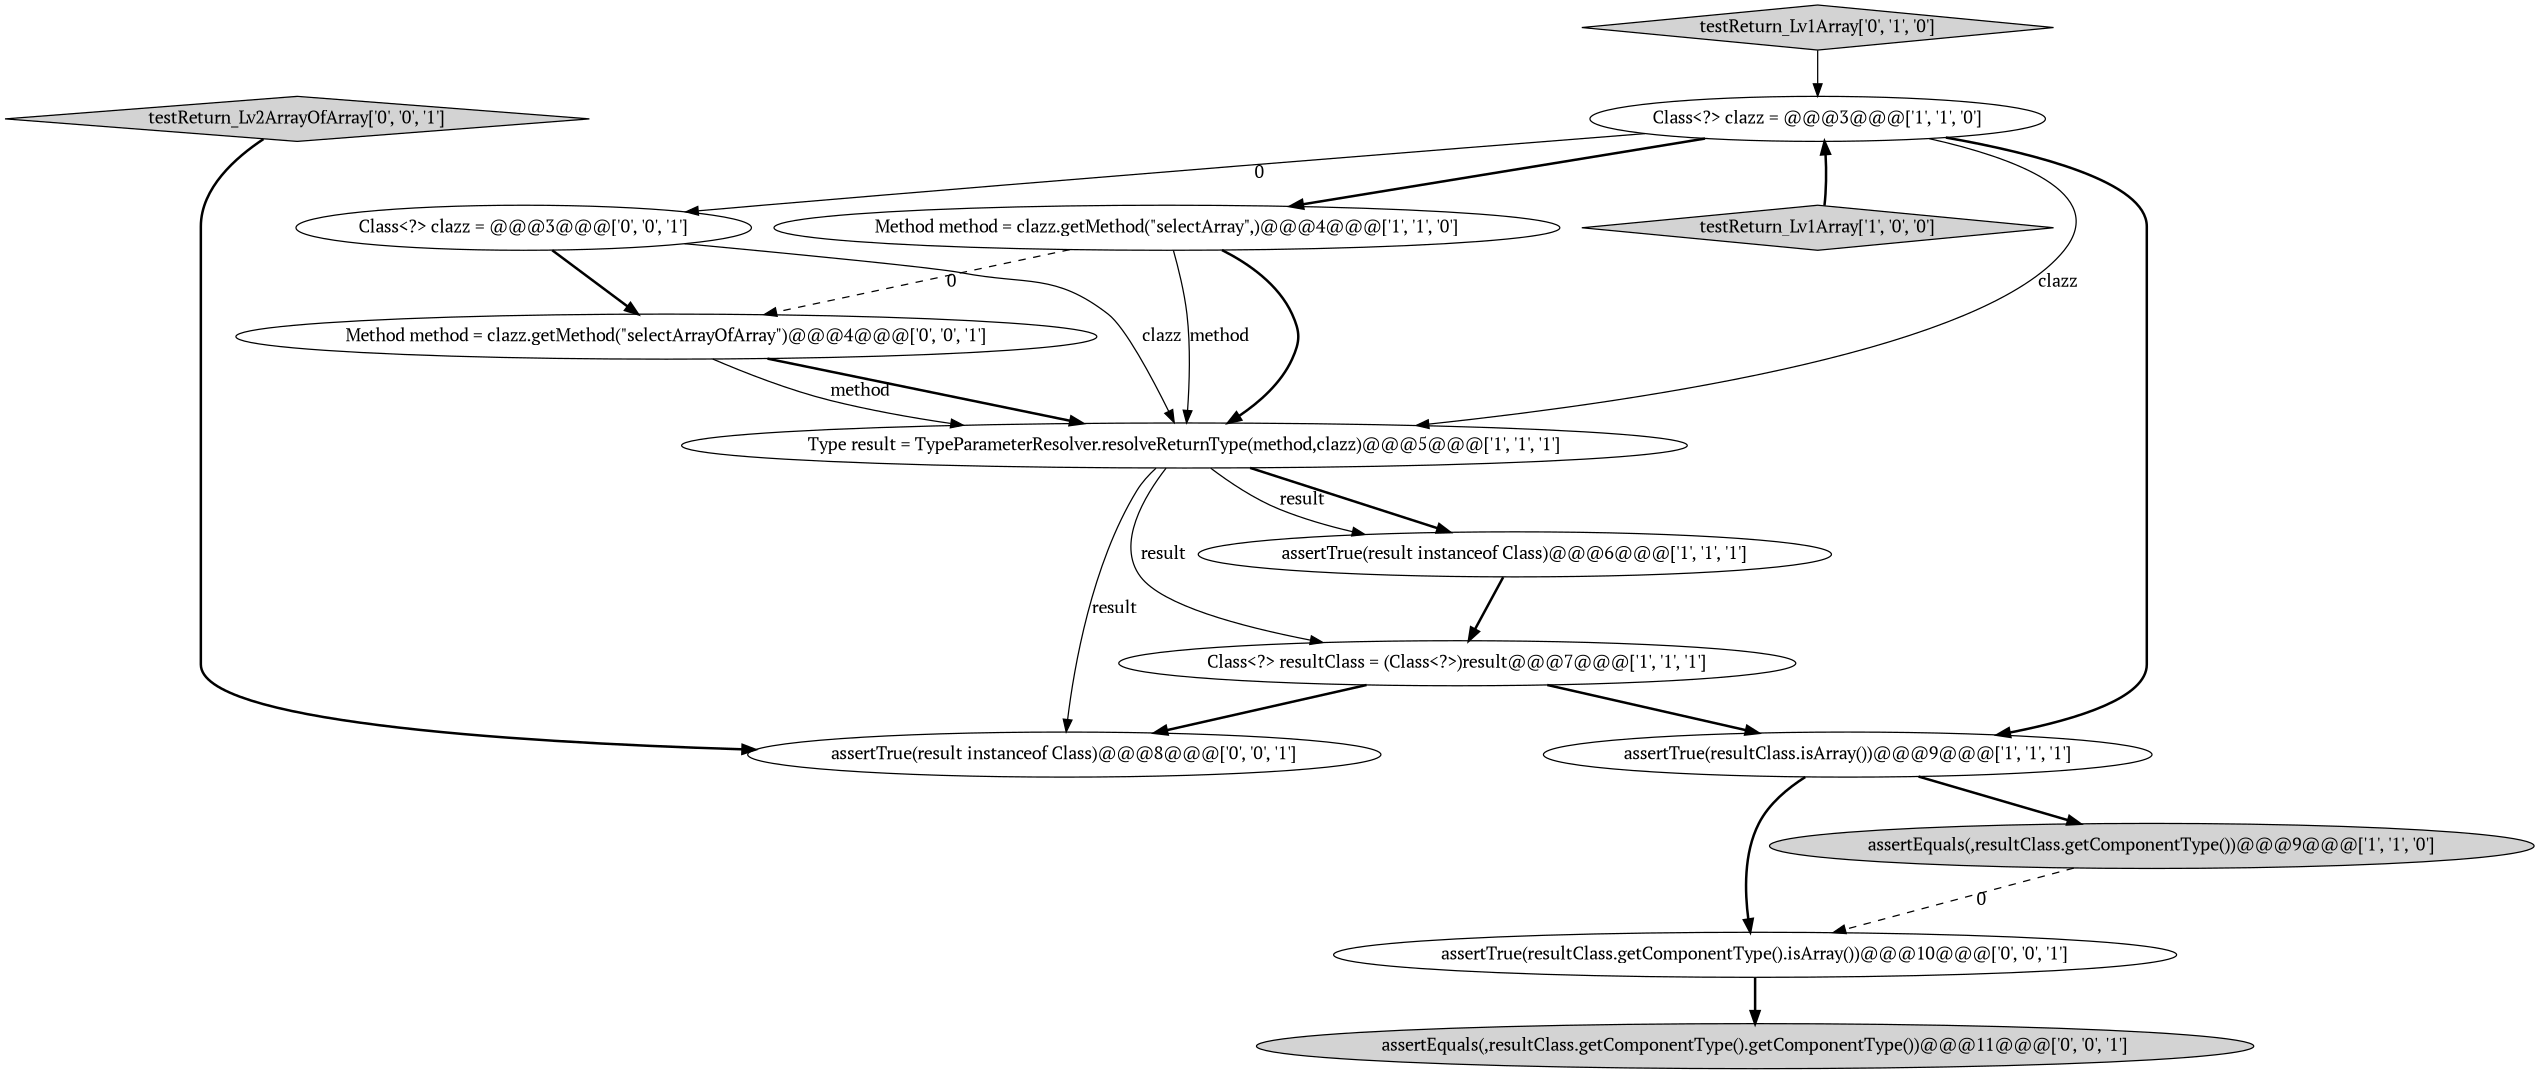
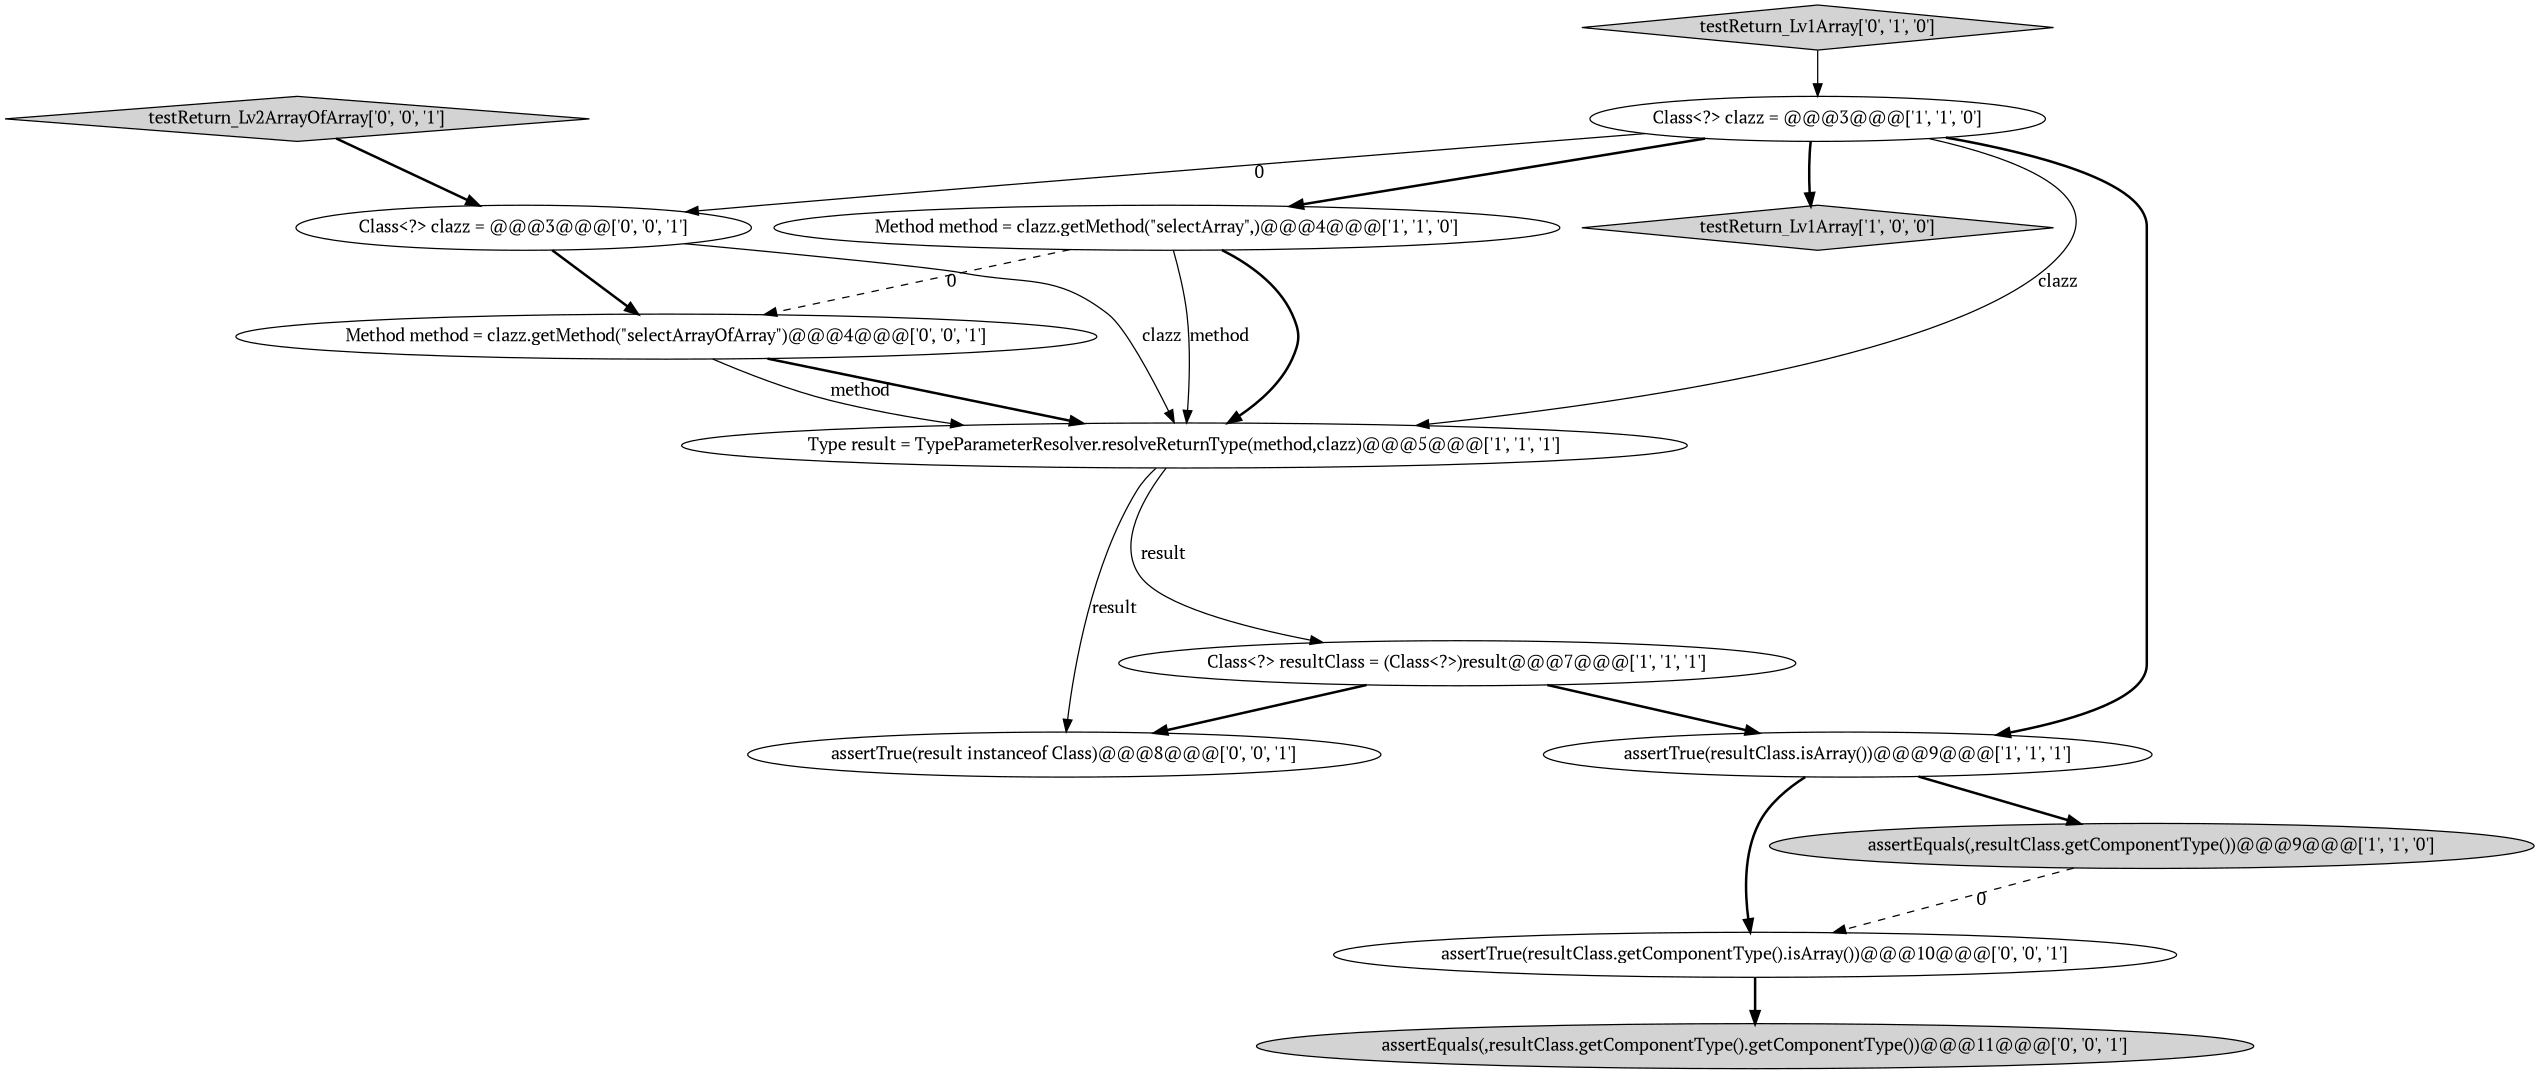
edge "testReturn_Lv1Array['1', '0', '0']" -> "Class<?> clazz = @@@3@@@['1', '1', '0']": reversed
node "assertTrue(result instanceof Class)@@@6@@@['1', '1', '1']": removed
edge "testReturn_Lv2ArrayOfArray['0', '0', '1']" -> "assertTrue(result instanceof Class)@@@8@@@['0', '0', '1']": now "testReturn_Lv2ArrayOfArray['0', '0', '1']" -> "Class<?> clazz = @@@3@@@['0', '0', '1']"
